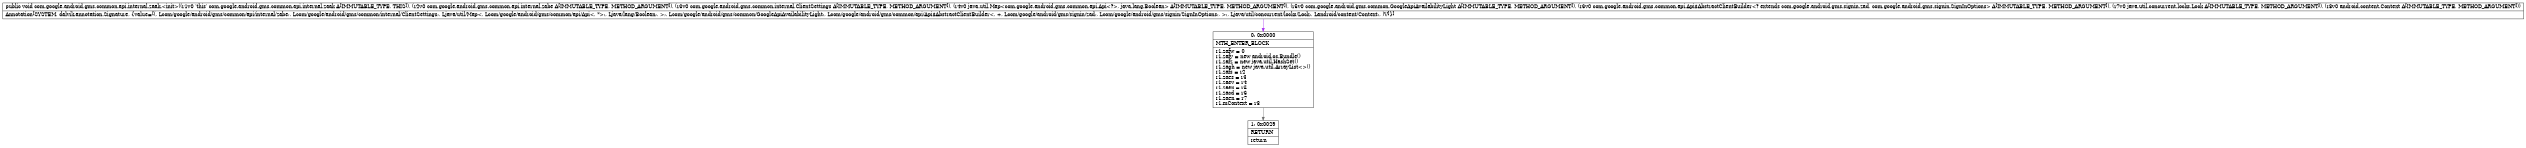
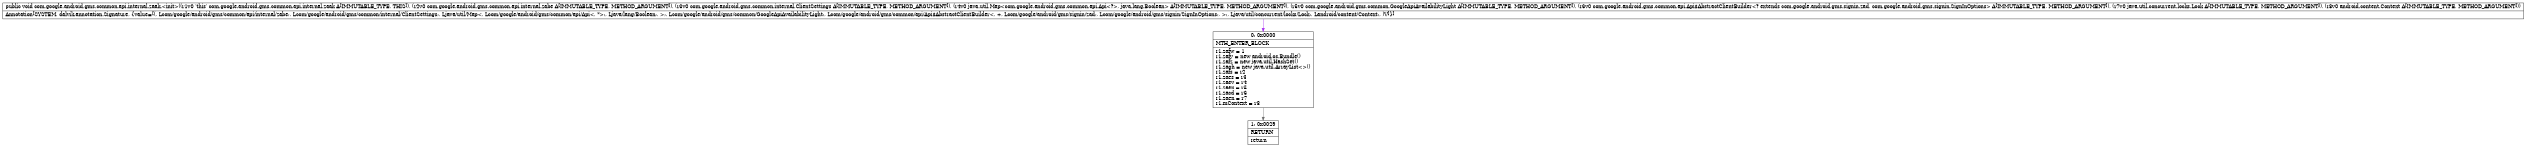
node "0: 0x0000": text "r1.zafw = 0" -> "r1.zafw = 1"
